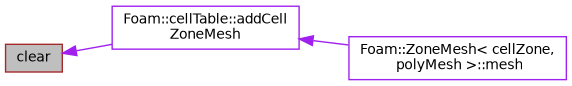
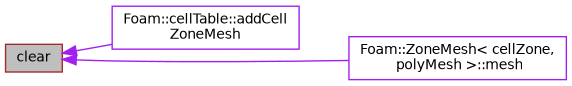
edge "Foam::ZoneMesh< cellZone, polyMesh >::mesh" -> "Foam::cellTable::addCell ZoneMesh": now "Foam::ZoneMesh< cellZone, polyMesh >::mesh" -> "clear"
